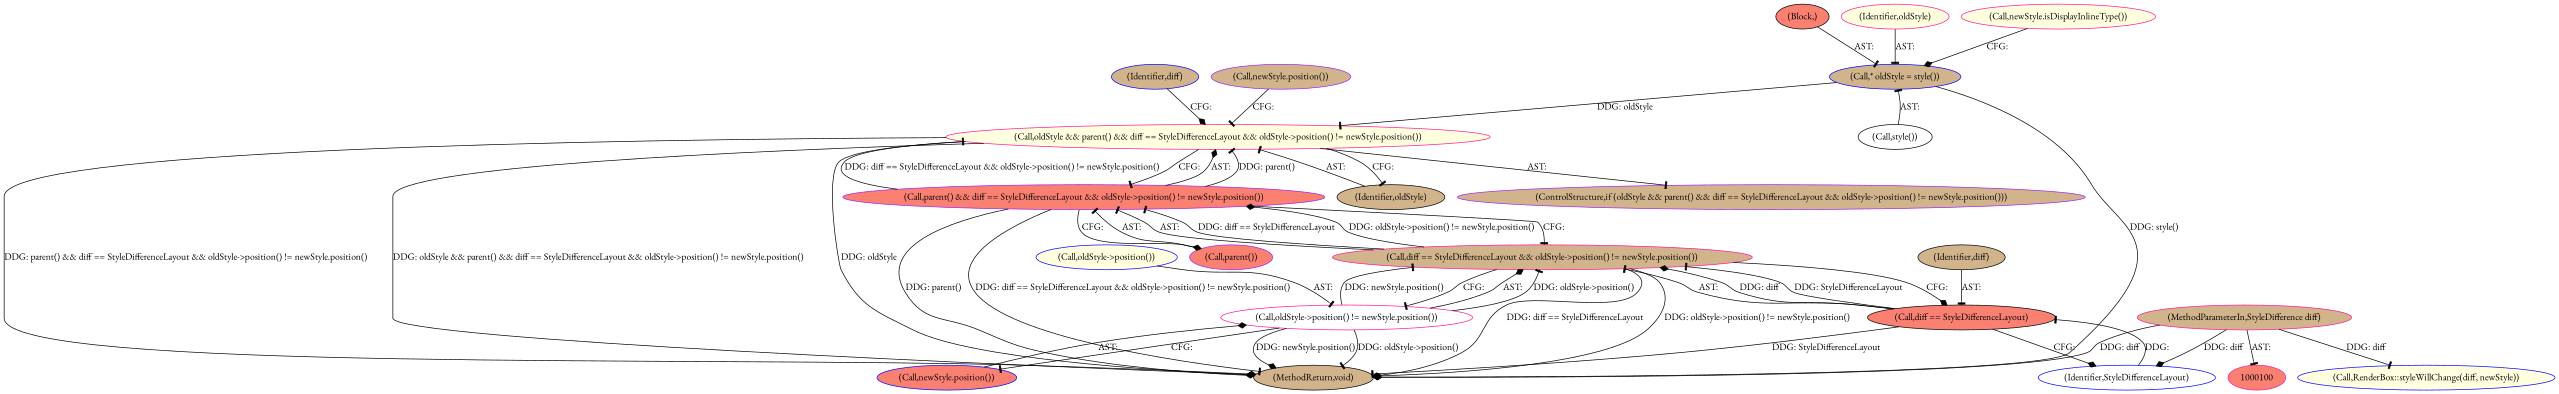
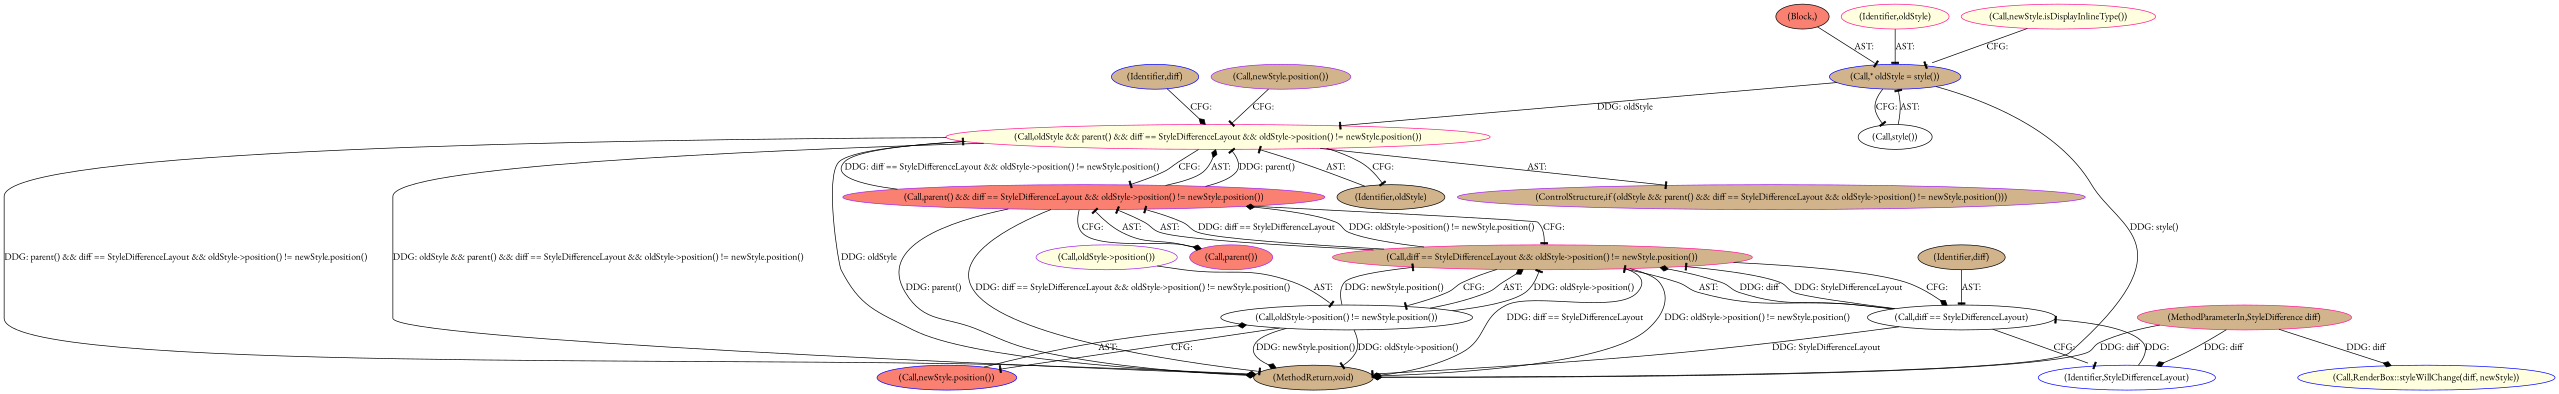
edge "(Call,newStyle.isDisplayInlineType())" -> "(Call,* oldStyle = style())": arrowhead diamond -> tee
edge "(Call,* oldStyle = style())" -> "(Call,style())": added, label "CFG:"
node "(Call,oldStyle->position())": color blue -> purple
node "(Call,oldStyle->position() != newStyle.position())": color deeppink -> black
node "(Call,diff == StyleDifferenceLayout)": fillcolor salmon -> white
edge "(Call,diff == StyleDifferenceLayout)" -> "(Identifier,StyleDifferenceLayout)": arrowhead diamond -> tee
edge "(MethodParameterIn,StyleDifference diff)" -> "(Call,RenderBox::styleWillChange(diff, newStyle))": arrowhead tee -> diamond
node "1000100": removed
